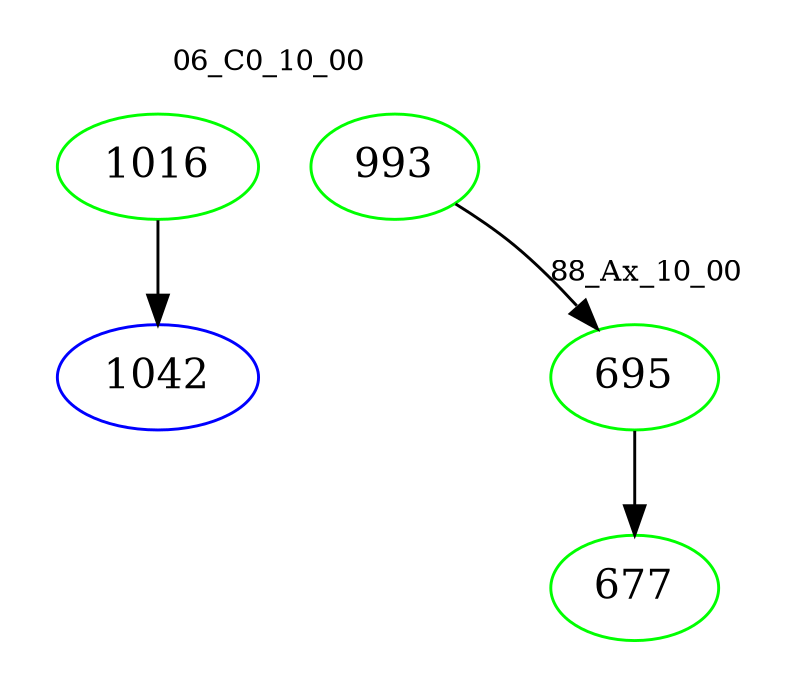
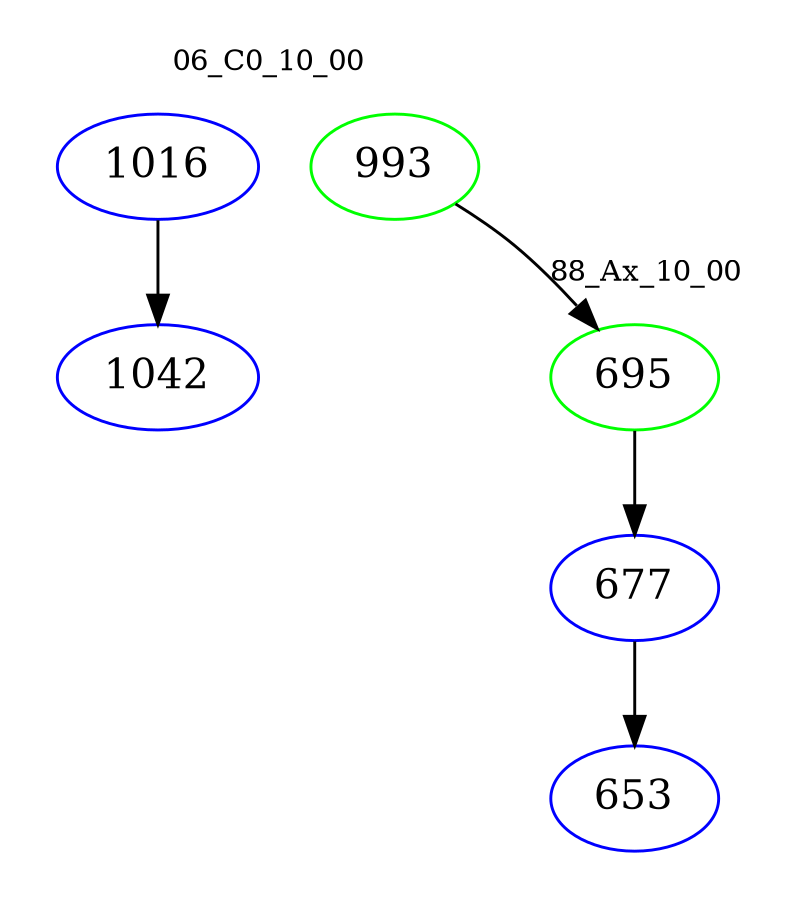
node "1016": color green -> blue
node "677": color green -> blue
node "653": added
